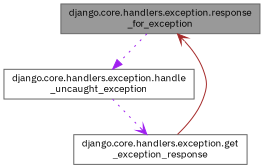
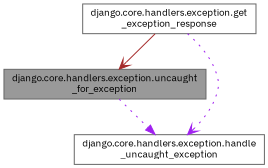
node "django.core.handlers.exception.response _for_exception": label "django.core.handlers.exception.response _for_exception" -> "django.core.handlers.exception.uncaught _for_exception"
edge "django.core.handlers.exception.handle _uncaught_exception" -> "django.core.handlers.exception.get _exception_response": reversed
